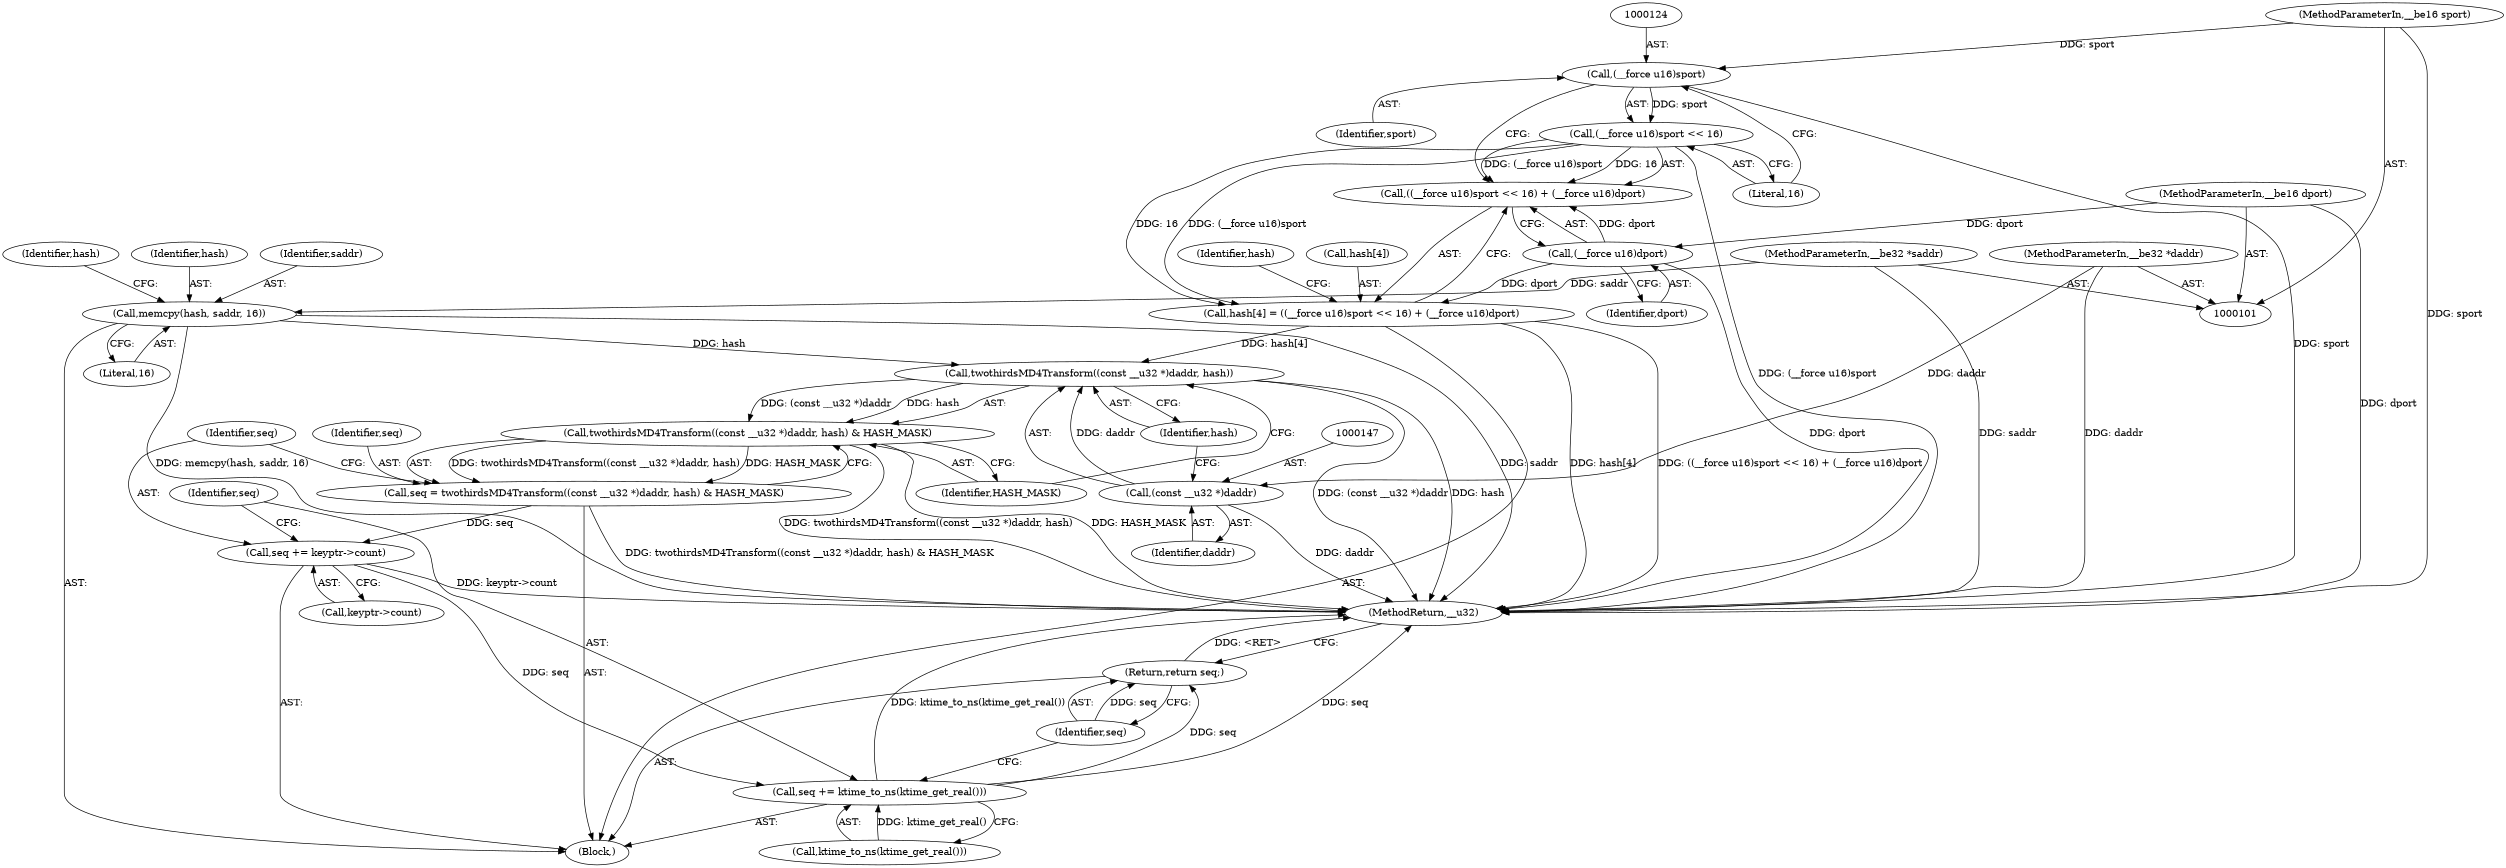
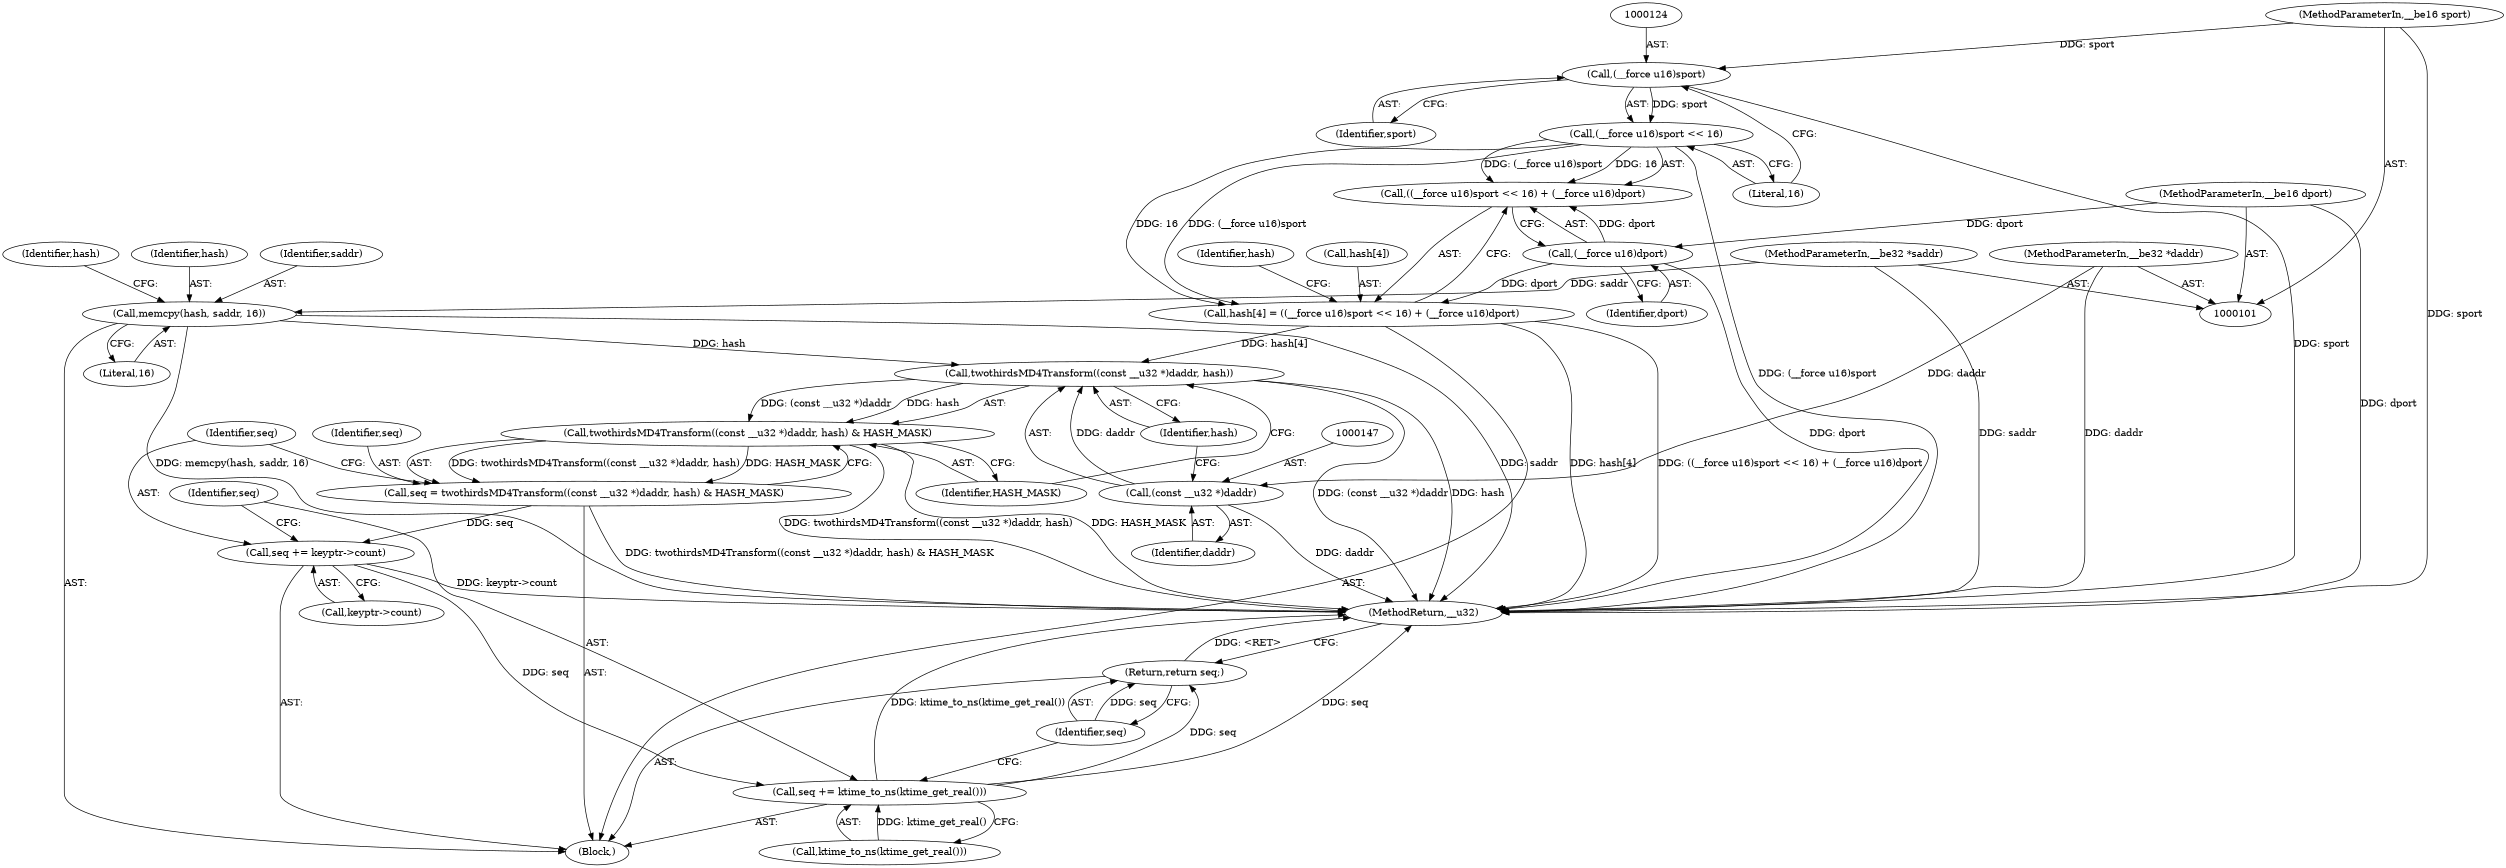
edge "(Call,(__force u16)sport)" -> "(Call,((__force u16)sport << 16) + (__force u16)dport)": now "(Call,(__force u16)sport)" -> "(Identifier,sport)"
